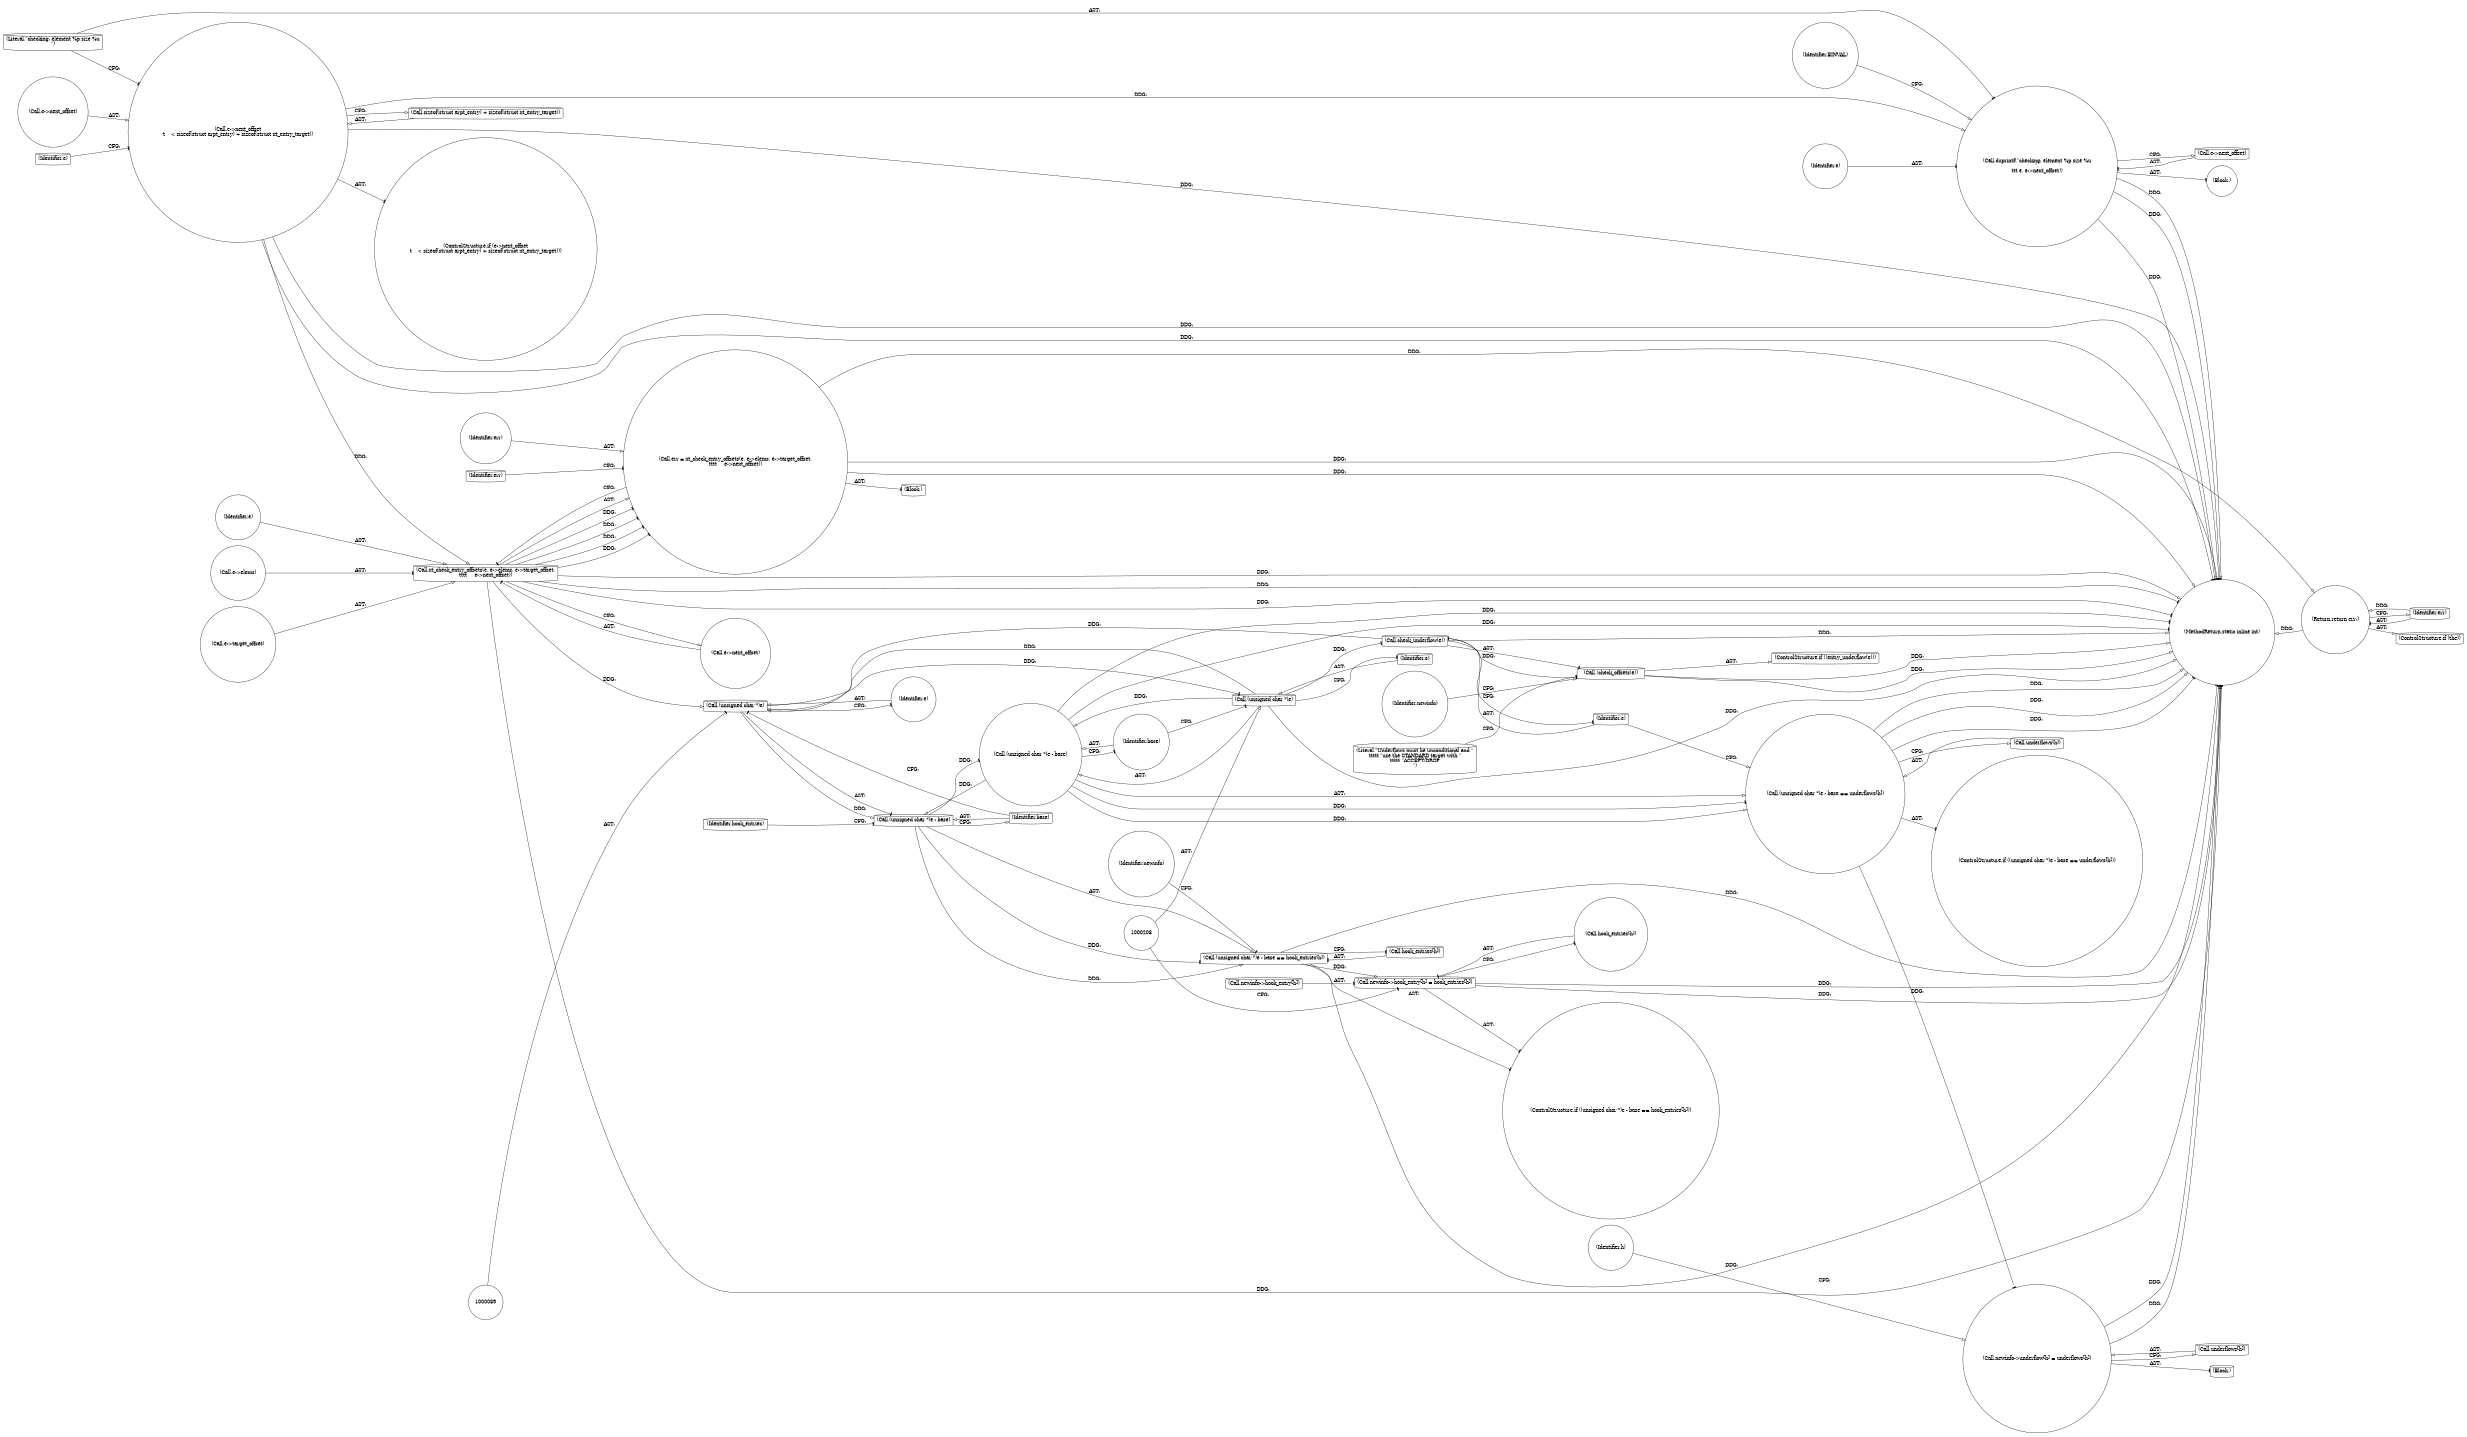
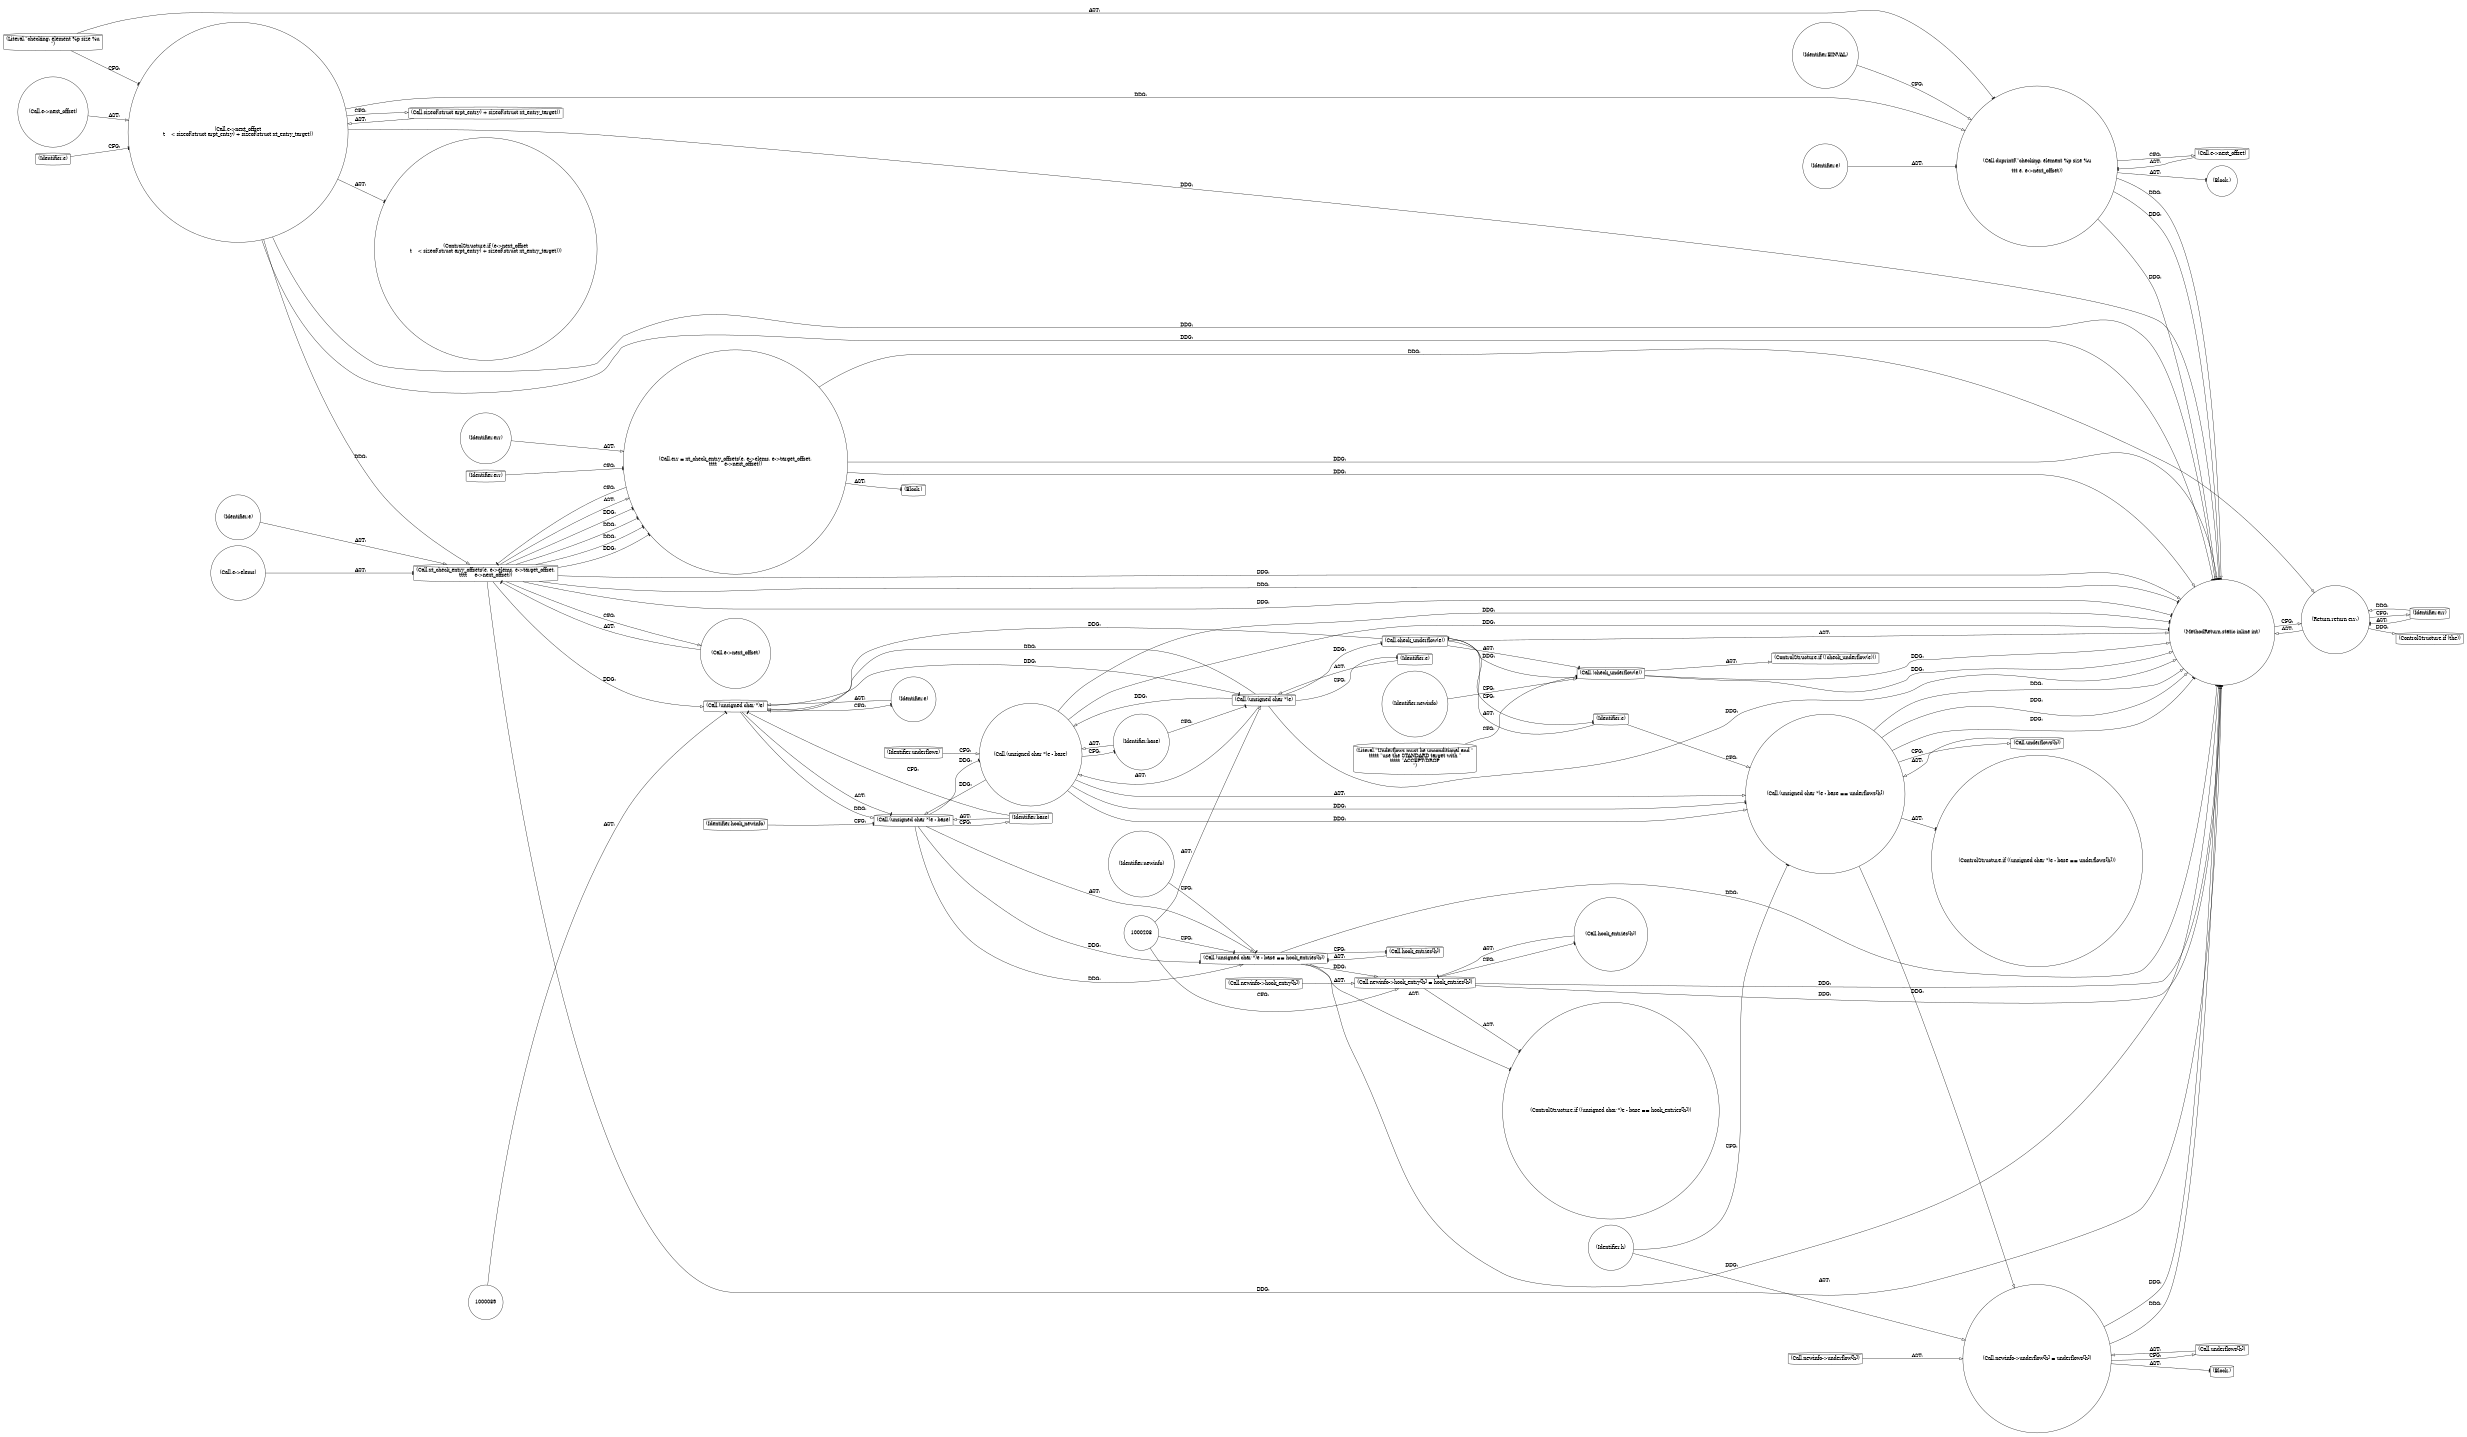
edge "(MethodReturn,static inline int)" -> "(Return,return err;)": added, label "CFG:"
edge "(Return,return err;)" -> "(ControlStructure,if (the))": label "AST: " -> "DDG: "
edge "(Return,return err;)" -> "(MethodReturn,static inline int)": label "DDG: " -> "AST: "
edge "(Call,check_underflow(e))" -> "(MethodReturn,static inline int)": label "DDG: " -> "AST: "
node "(Call,e->target_offset)": removed
node "(ControlStructure,if (!entry_underflow(e)))": label "(ControlStructure,if (!entry_underflow(e)))" -> "(ControlStructure,if (!check_underflow(e)))"
node "(Call,!check_offsets(e))": label "(Call,!check_offsets(e))" -> "(Call,!check_underflow(e))"
node "(Identifier,underflows)": added
node "(Identifier,hook_entries)": label "(Identifier,hook_entries)" -> "(Identifier,hook_newinfo)"
edge "1000208" -> "(Call,(unsigned char *)e - base == hook_entries[h])": added, label "CFG:"
edge "(Call,newinfo->hook_entry[h])" -> "(Call,newinfo->hook_entry[h] = hook_entries[h])": arrowhead tee -> onormal
edge "1000208" -> "(Call,newinfo->hook_entry[h] = hook_entries[h])": arrowhead tee -> onormal
edge "(Call,(unsigned char *)e - base == underflows[h])" -> "(Call,newinfo->underflow[h] = underflows[h])": arrowhead tee -> onormal
edge "(Identifier,h)" -> "(Call,(unsigned char *)e - base == underflows[h])": added, label "CFG:"
edge "(Identifier,h)" -> "(Call,newinfo->underflow[h] = underflows[h])": label "CFG: " -> "AST: "
node "(Call,newinfo->underflow[h])": added
